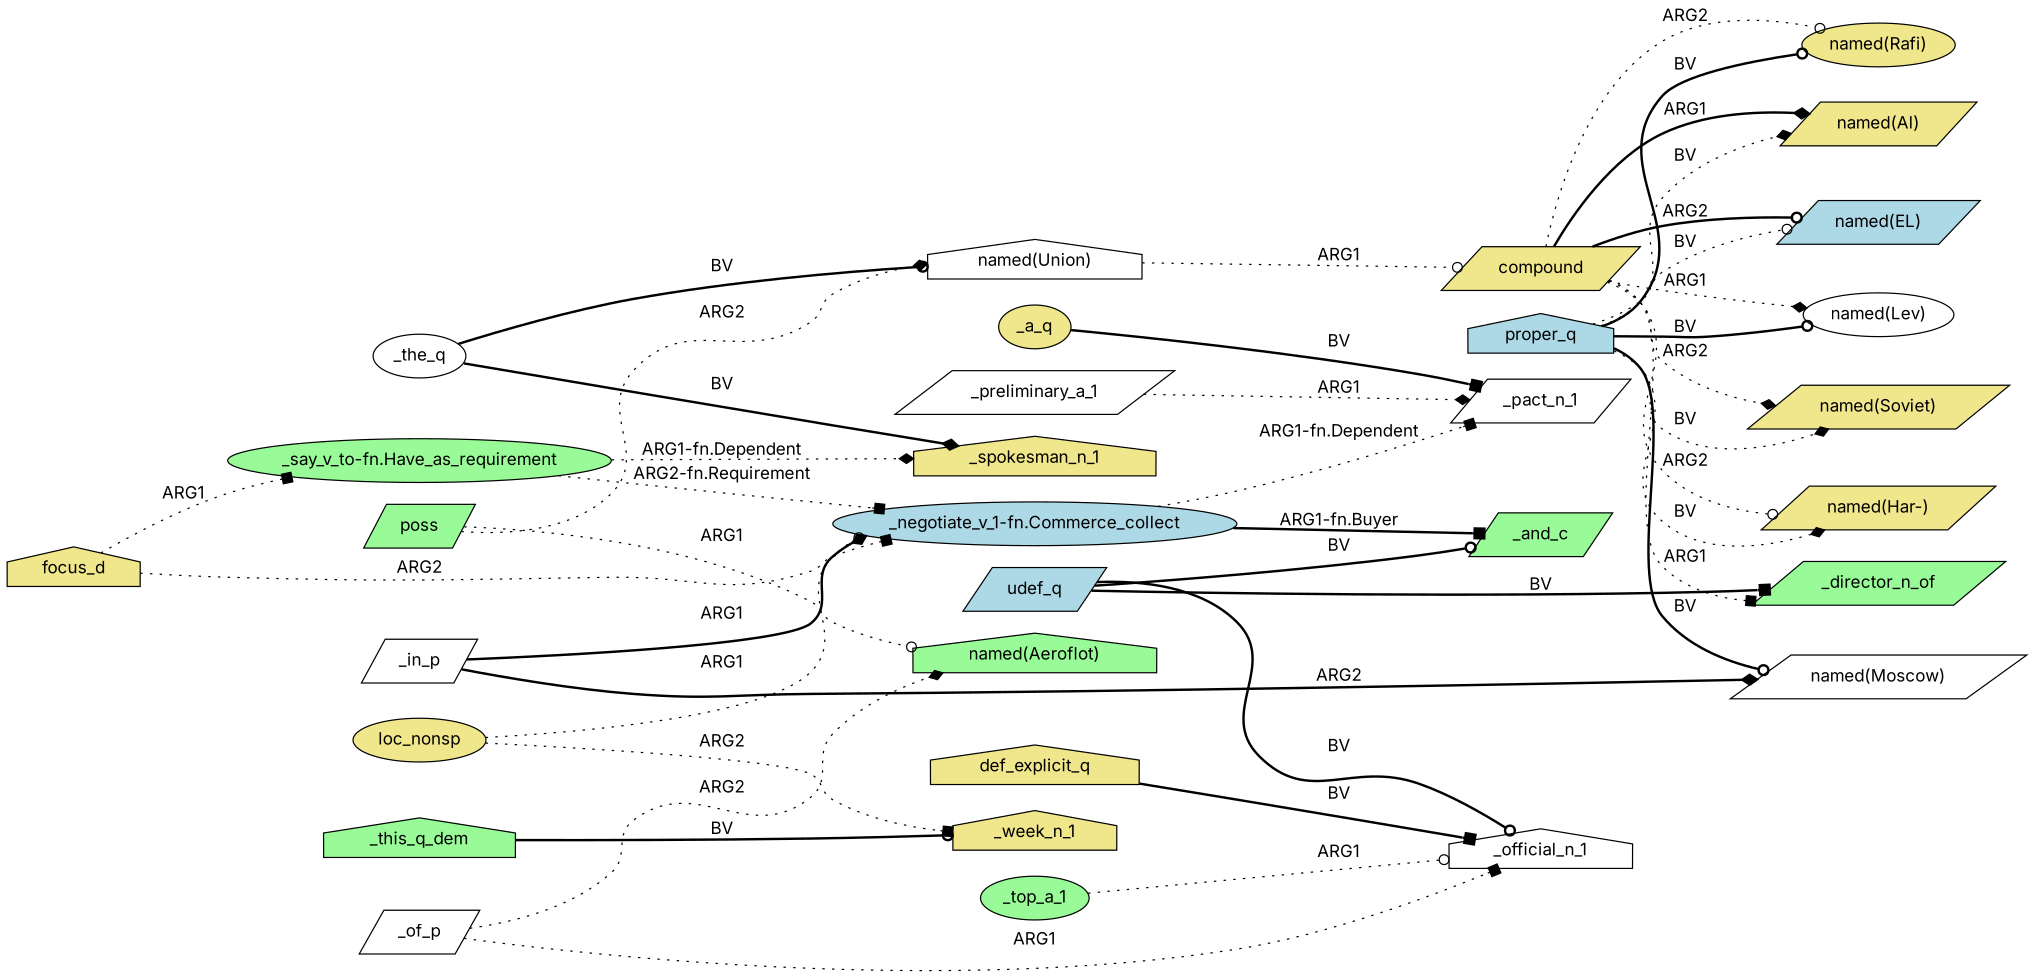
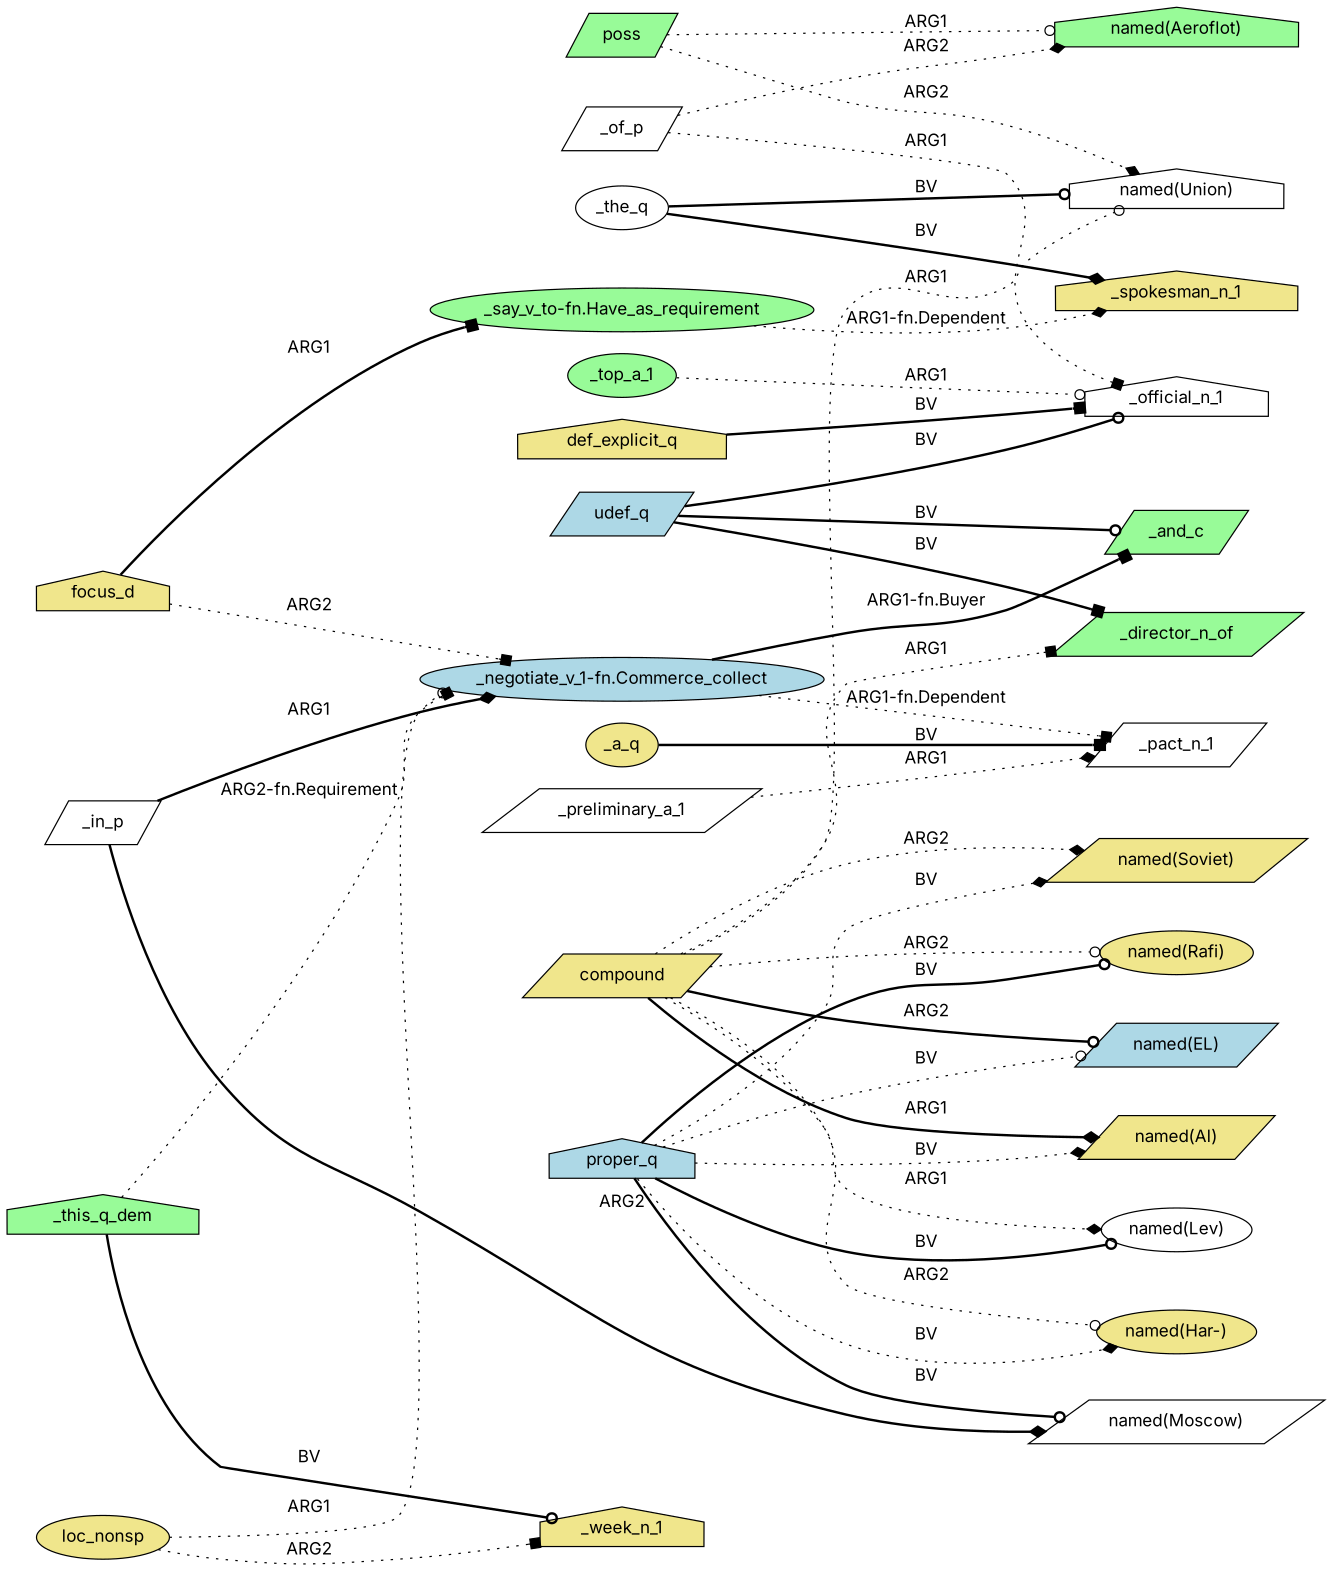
edge "named(Union)" -> "compound": reversed
edge "_say_v_to-fn.Have_as_requirement" -> "_negotiate_v_1-fn.Commerce_collect": now "_this_q_dem" -> "_negotiate_v_1-fn.Commerce_collect"
node "named(Har-)": shape parallelogram -> ellipse
edge "focus_d" -> "_say_v_to-fn.Have_as_requirement": style dotted -> bold
